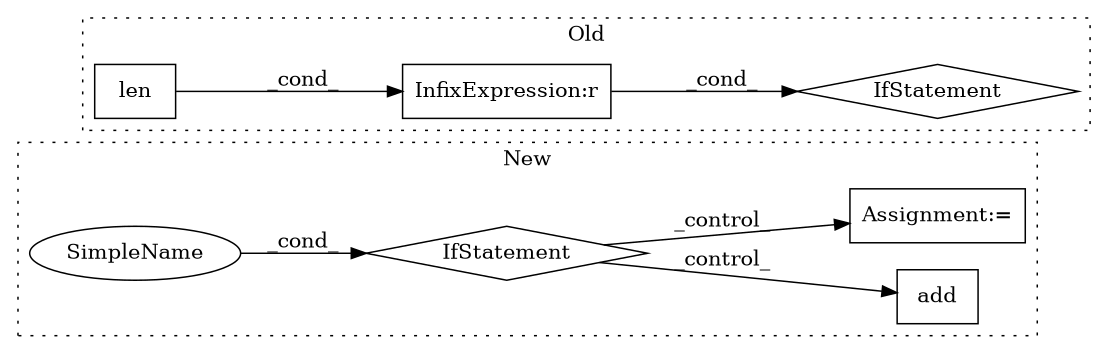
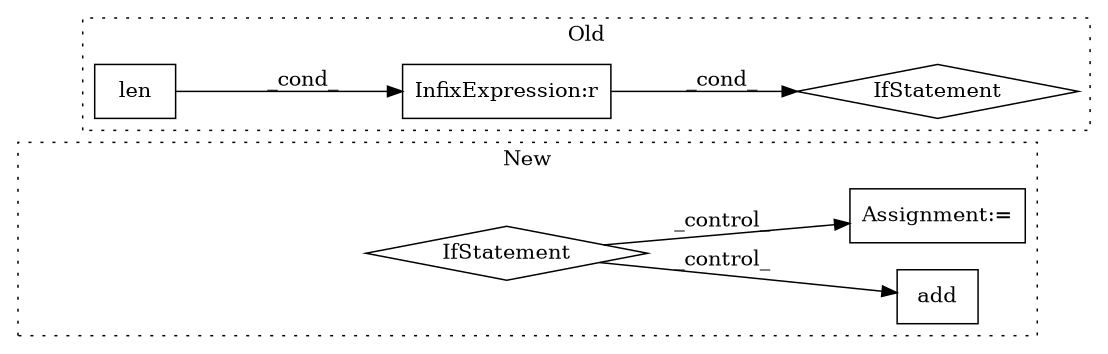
node "SimpleName": removed
